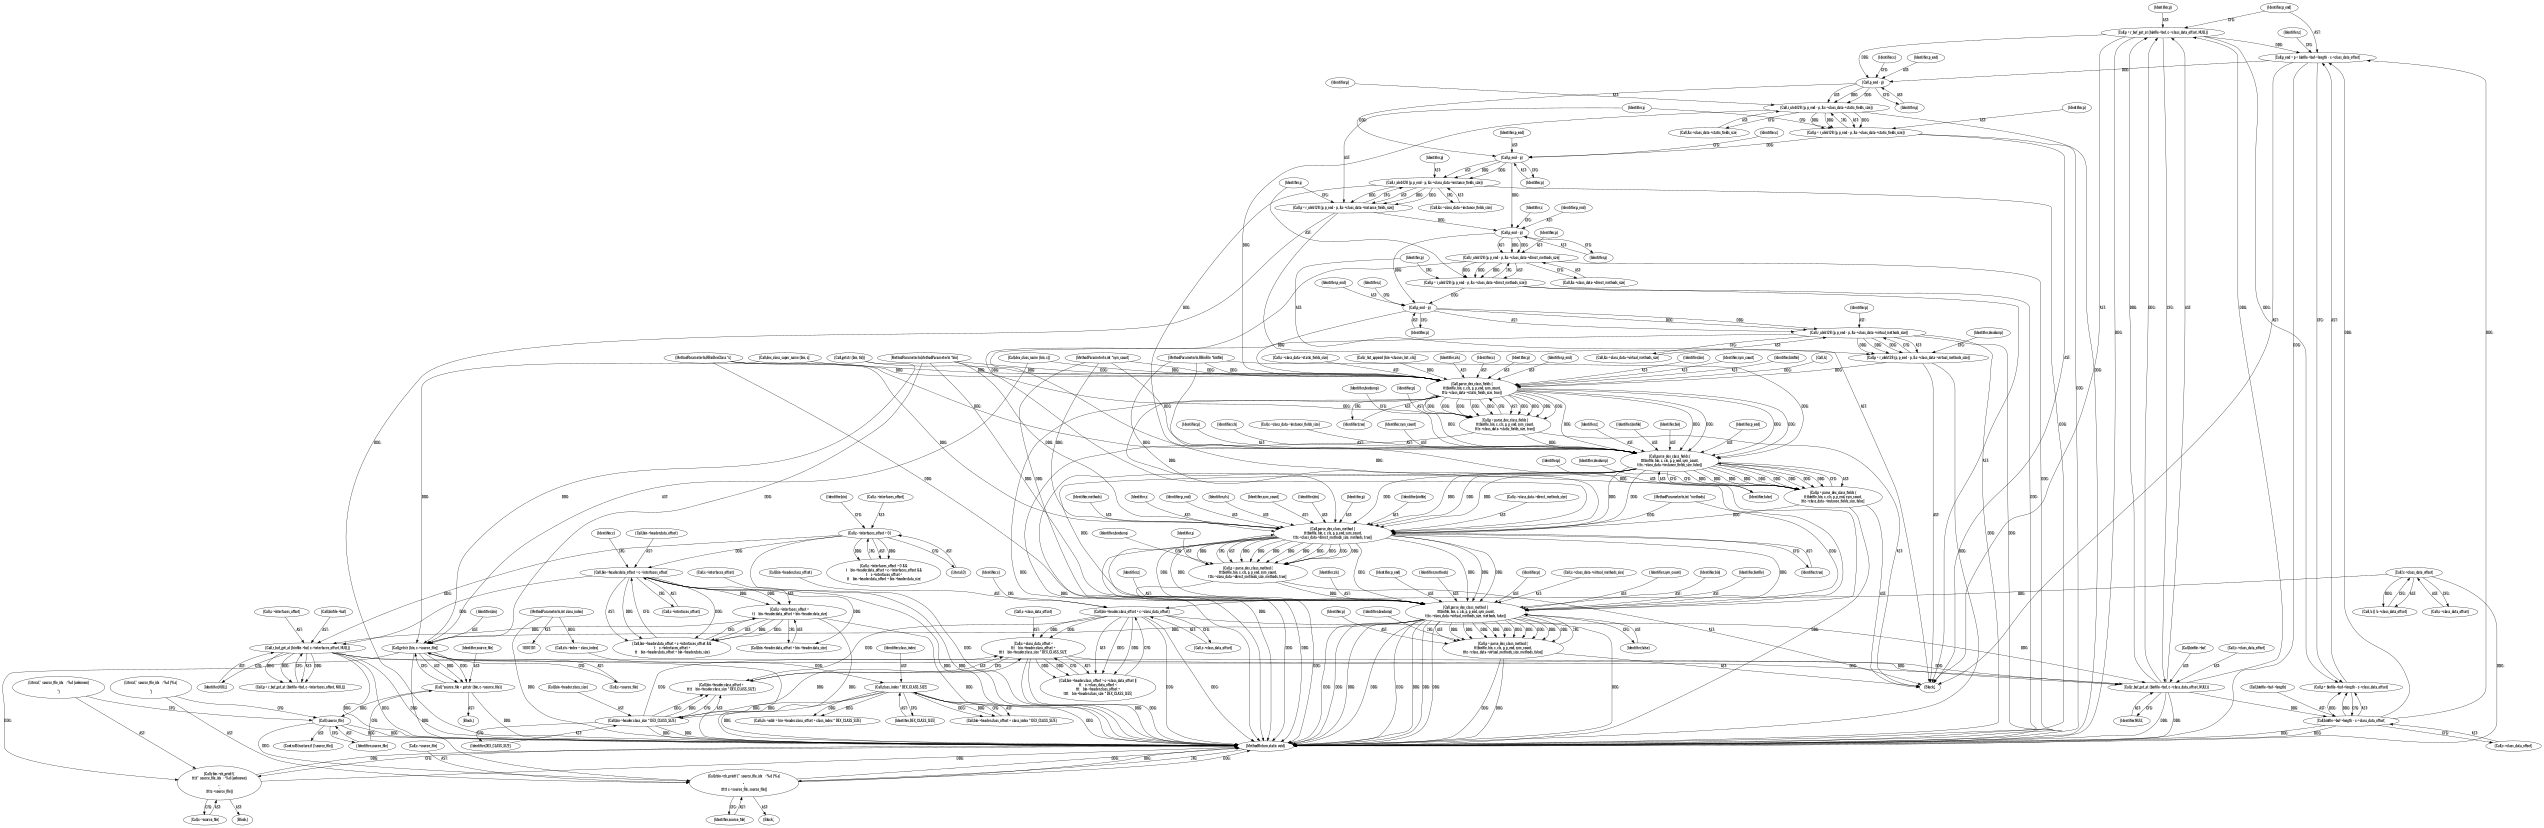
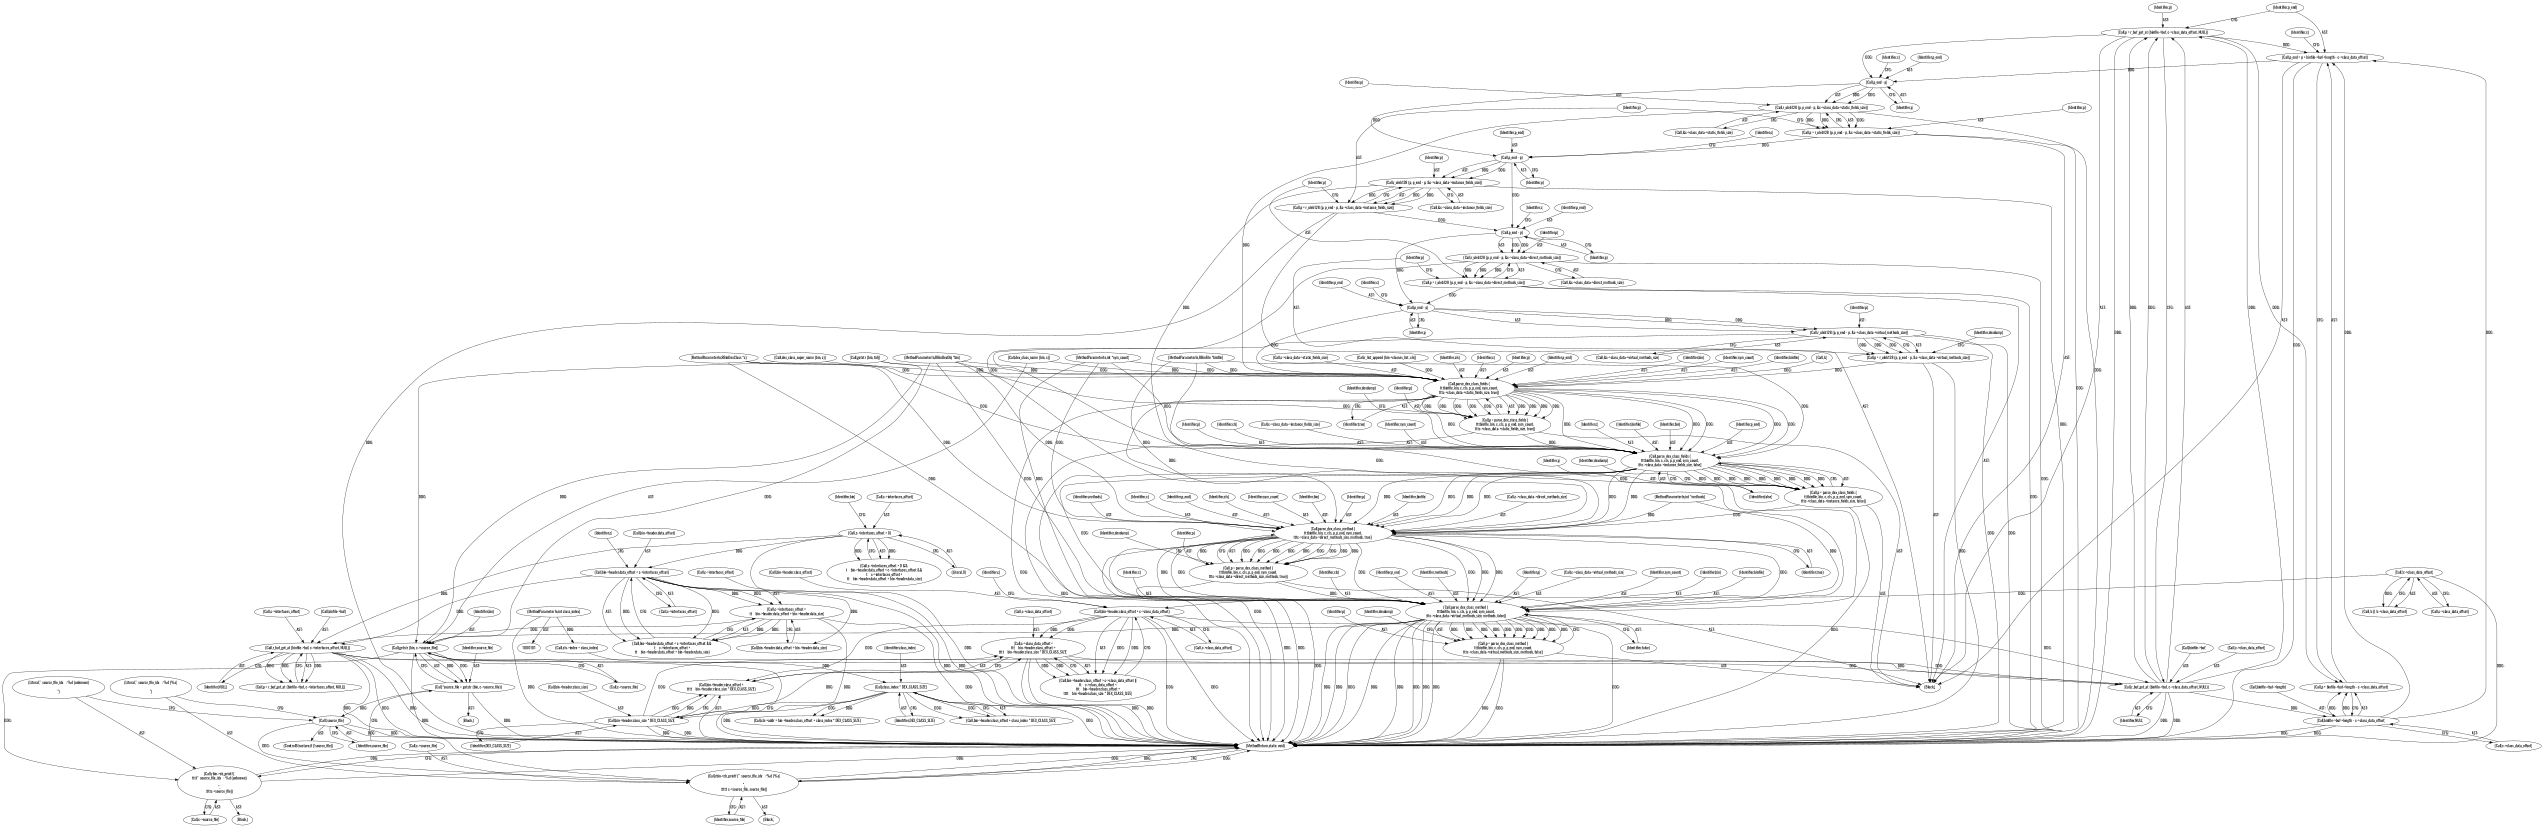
node "(MethodParameterIn,MethodParameterIn *bin)": label "(MethodParameterIn,MethodParameterIn *bin)" -> "(MethodParameterIn,RBinDexObj *bin)"
edge "(Call,getstr (bin, c->source_file))" -> "(MethodReturn,static void)": label "DDG: " -> "CFG: "
